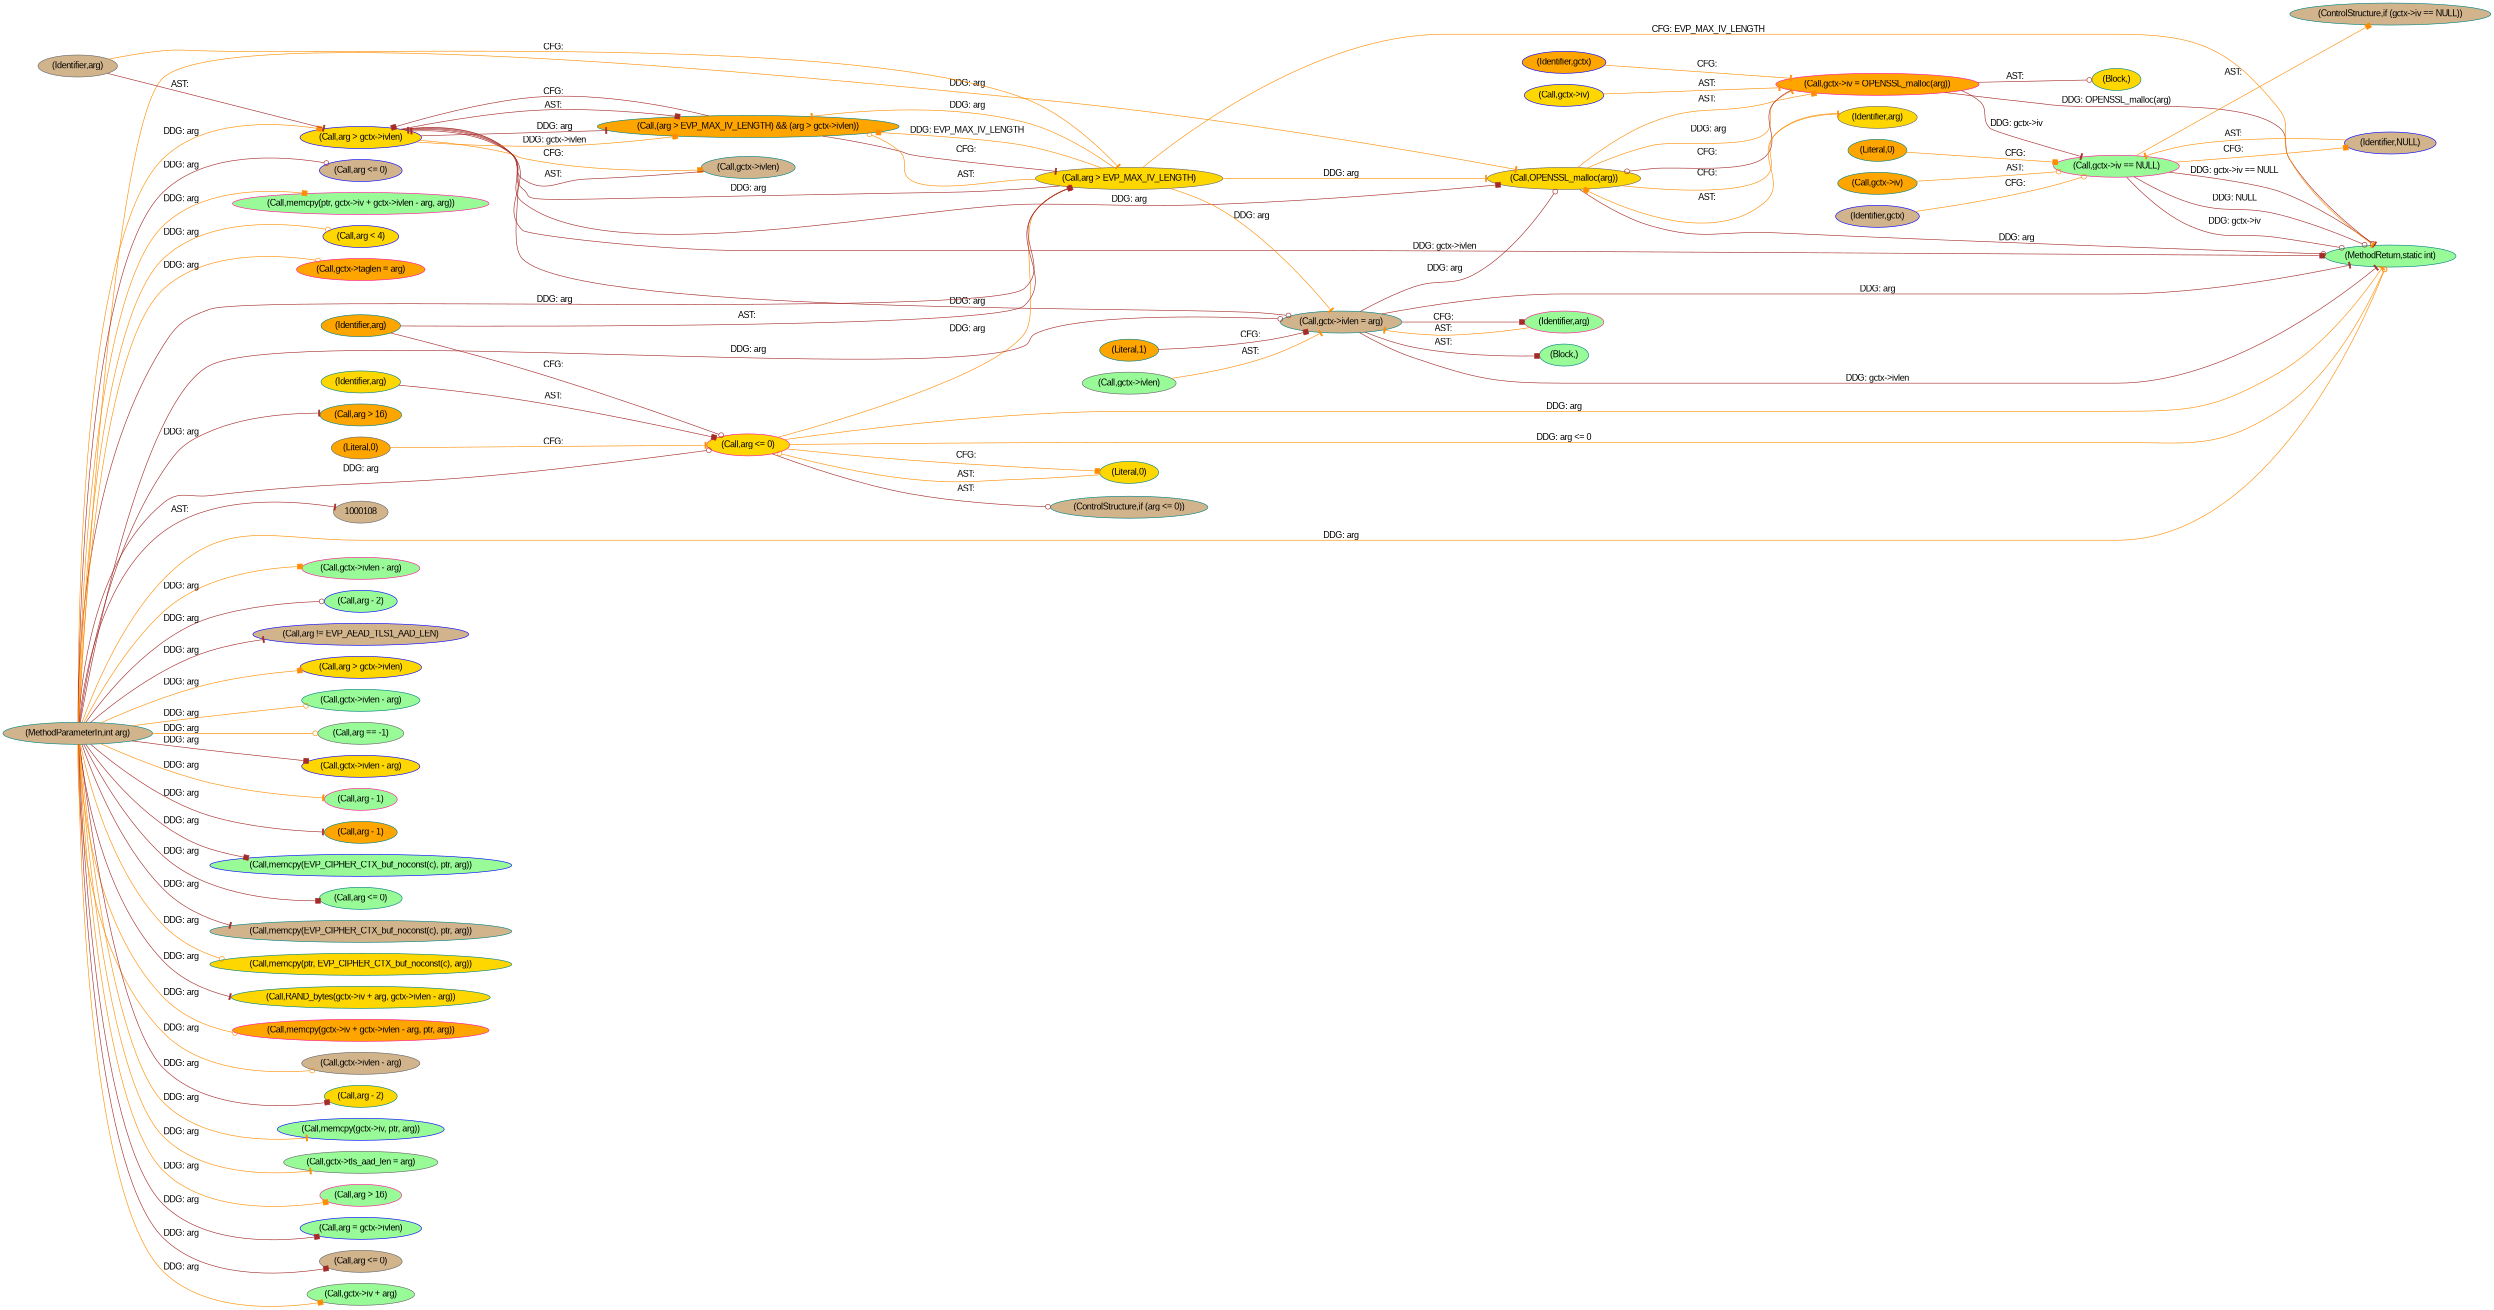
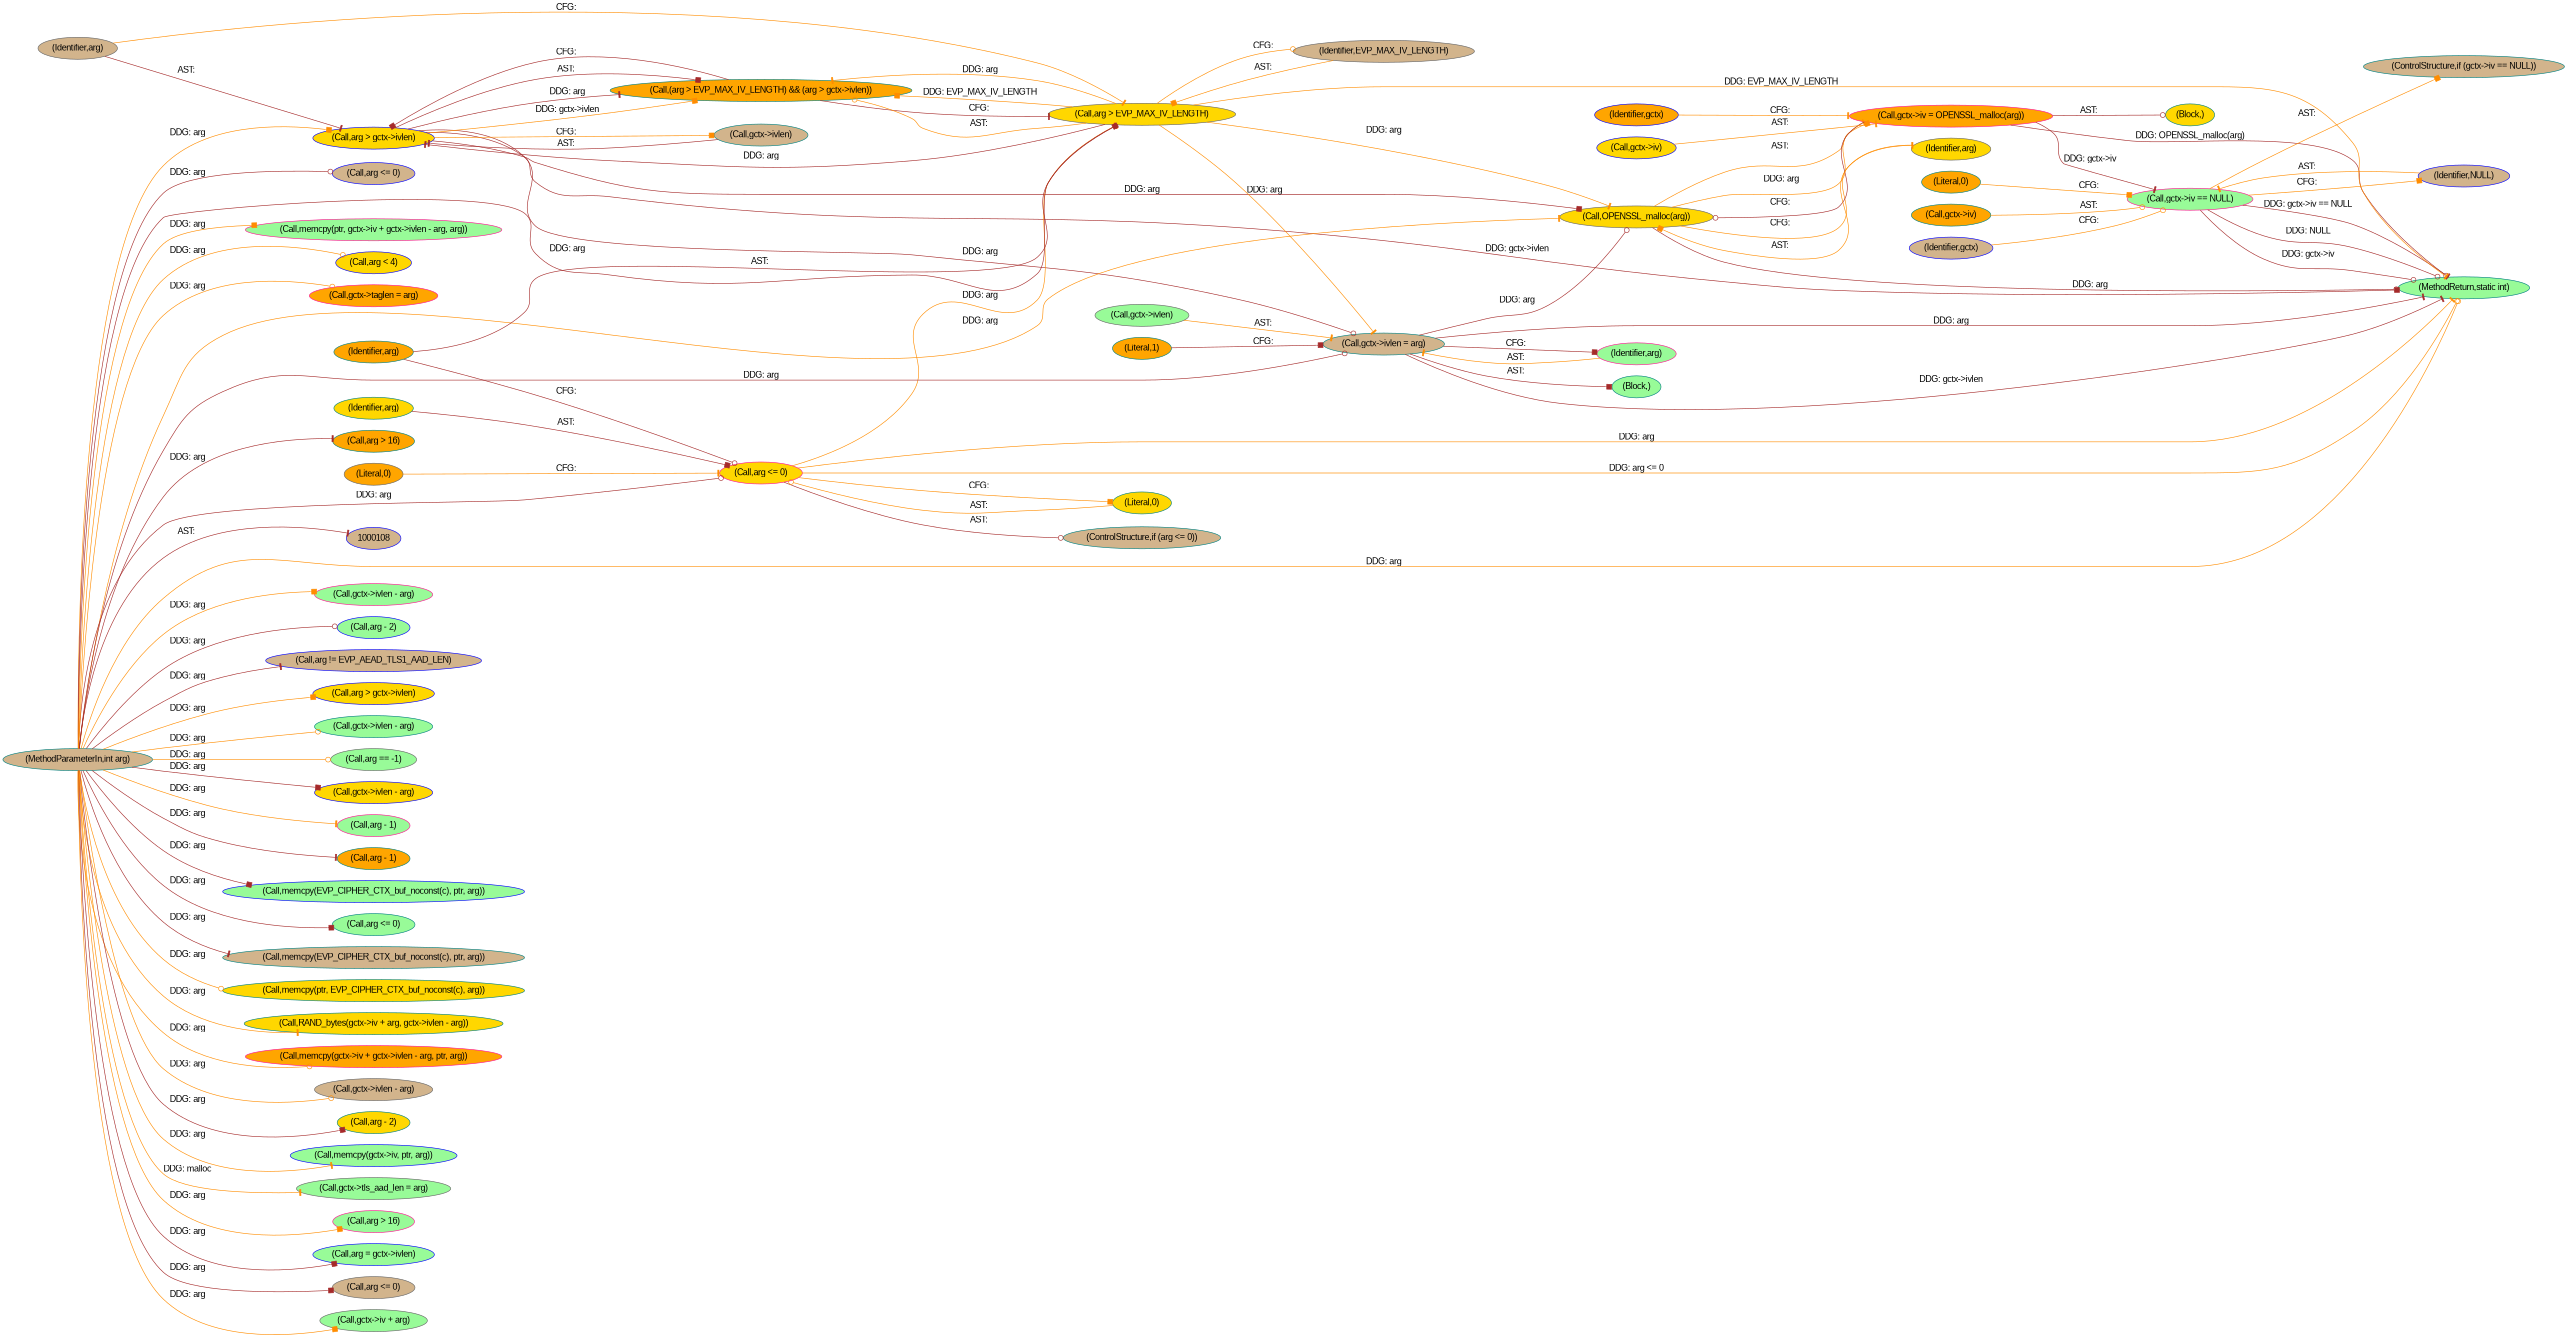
edge "(Call,arg > EVP_MAX_IV_LENGTH)" -> "(MethodReturn,static int)": label "CFG: EVP_MAX_IV_LENGTH" -> "DDG: EVP_MAX_IV_LENGTH"
node "(Identifier,EVP_MAX_IV_LENGTH)": added
node "1000108": color gray40 -> blue
edge "(MethodParameterIn,int arg)" -> "(Call,RAND_bytes(gctx->iv + arg, gctx->ivlen - arg))": color brown -> darkorange
edge "(MethodParameterIn,int arg)" -> "(Call,gctx->tls_aad_len = arg)": label "DDG: arg" -> "DDG: malloc"
